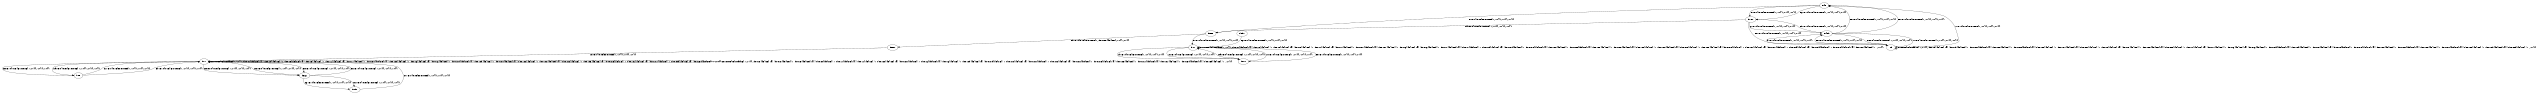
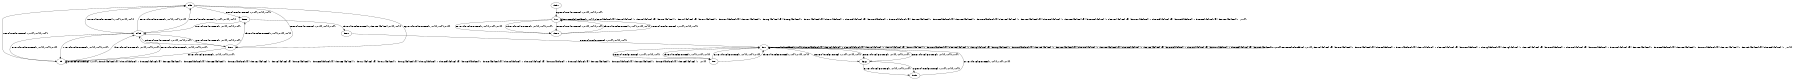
edge "gf5" -> "gf10": added, label "14-explore[EXPLORE];/null/null/null"
edge "d33p" -> "b47": now "d33p" -> "gf10"
edge "d36m" -> "b17": removed, label "32-explore[EXPLORE];/null/null/null"
